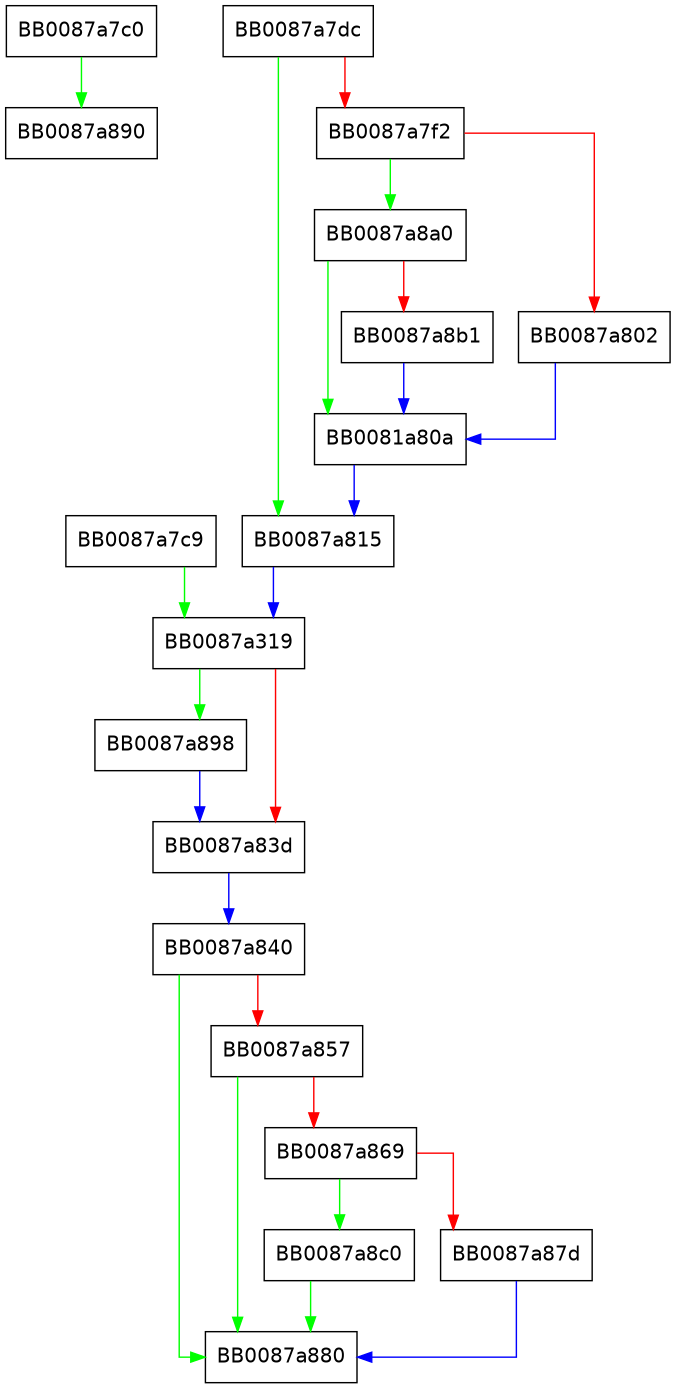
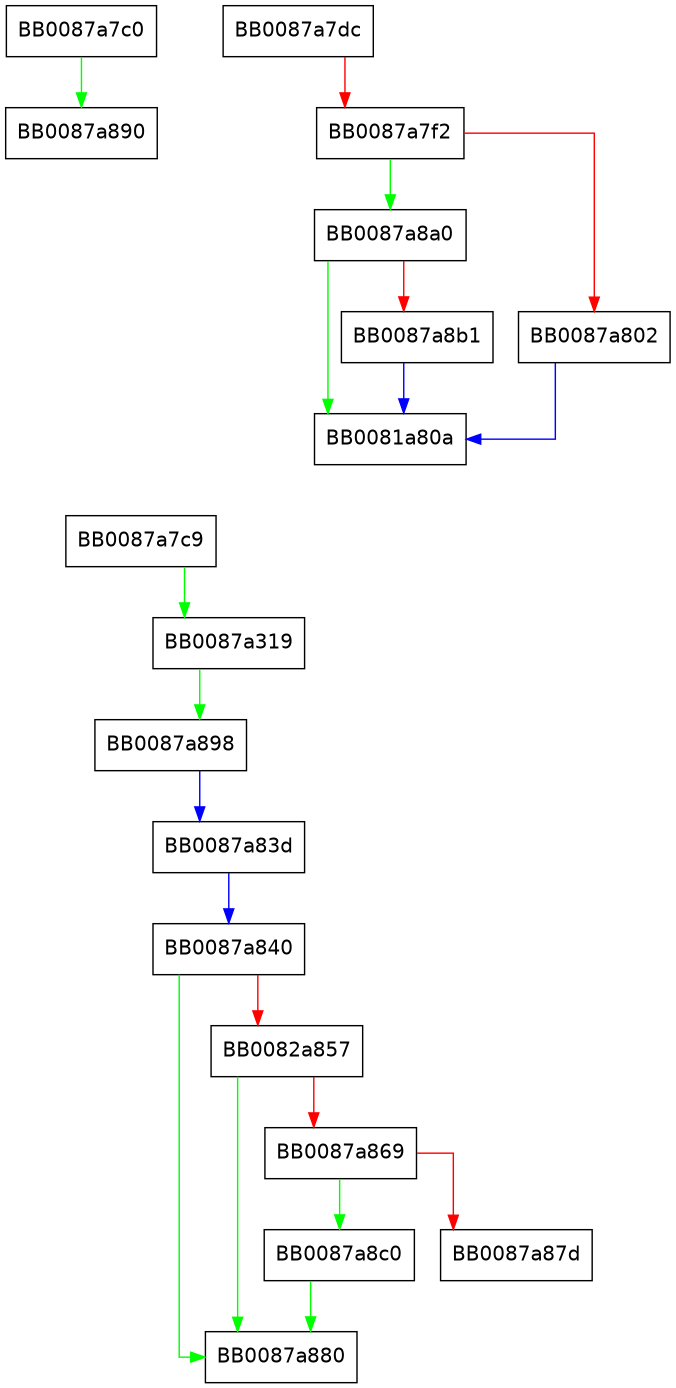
node "BB0087a815": removed
edge "BB0087a319" -> "BB0087a83d": removed
node "BB0087a857": label "BB0087a857" -> "BB0082a857"
edge "BB0087a87d" -> "BB0087a880": removed
